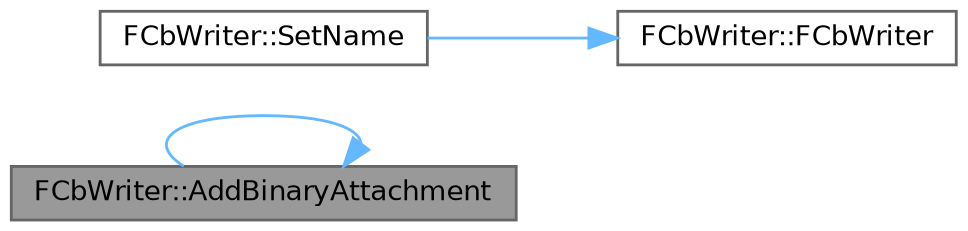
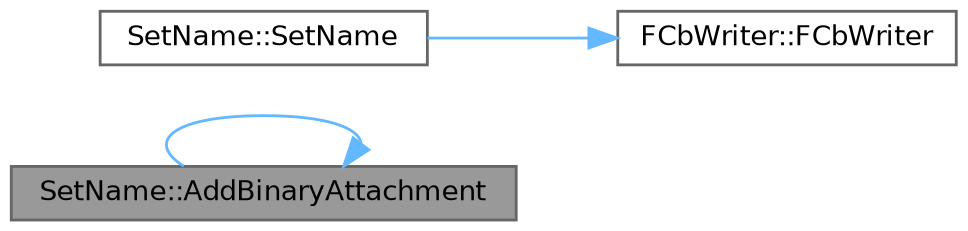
node "FCbWriter::SetName": label "FCbWriter::SetName" -> "SetName::SetName"
node "FCbWriter::AddBinaryAttachment": label "FCbWriter::AddBinaryAttachment" -> "SetName::AddBinaryAttachment"
